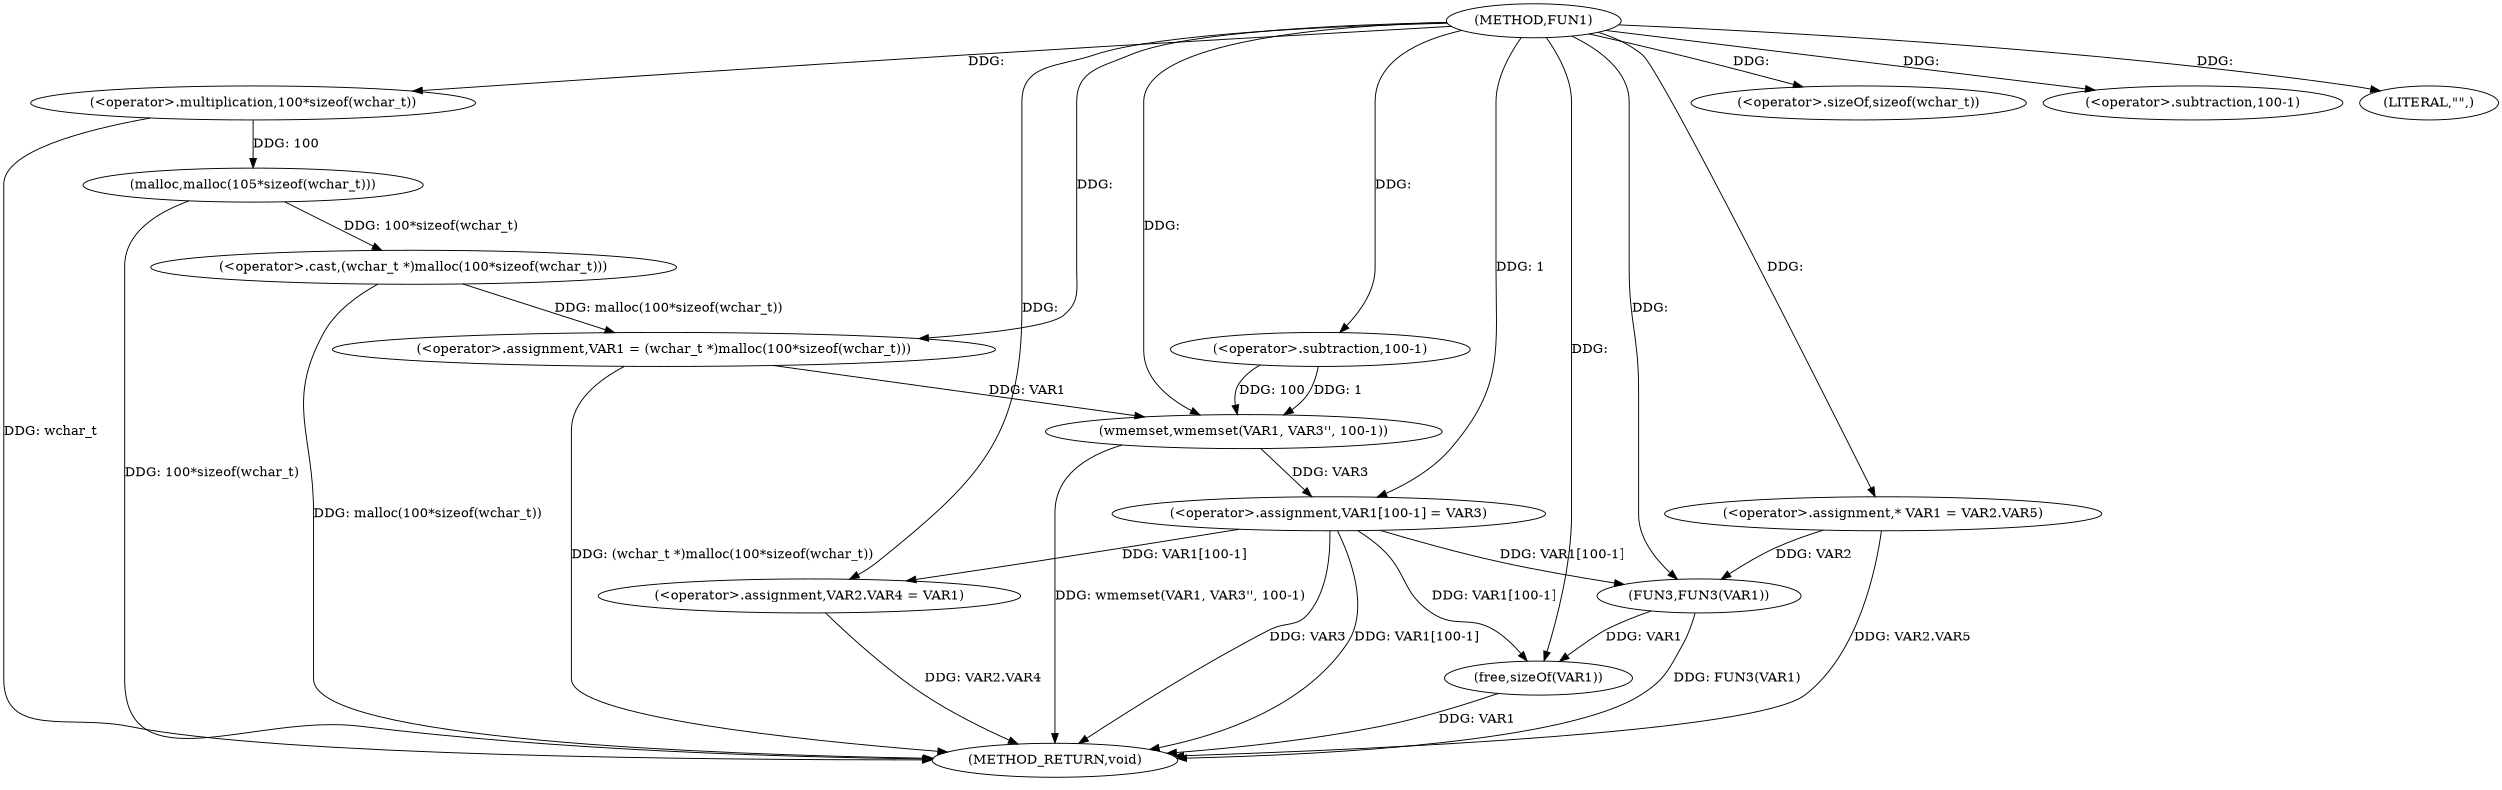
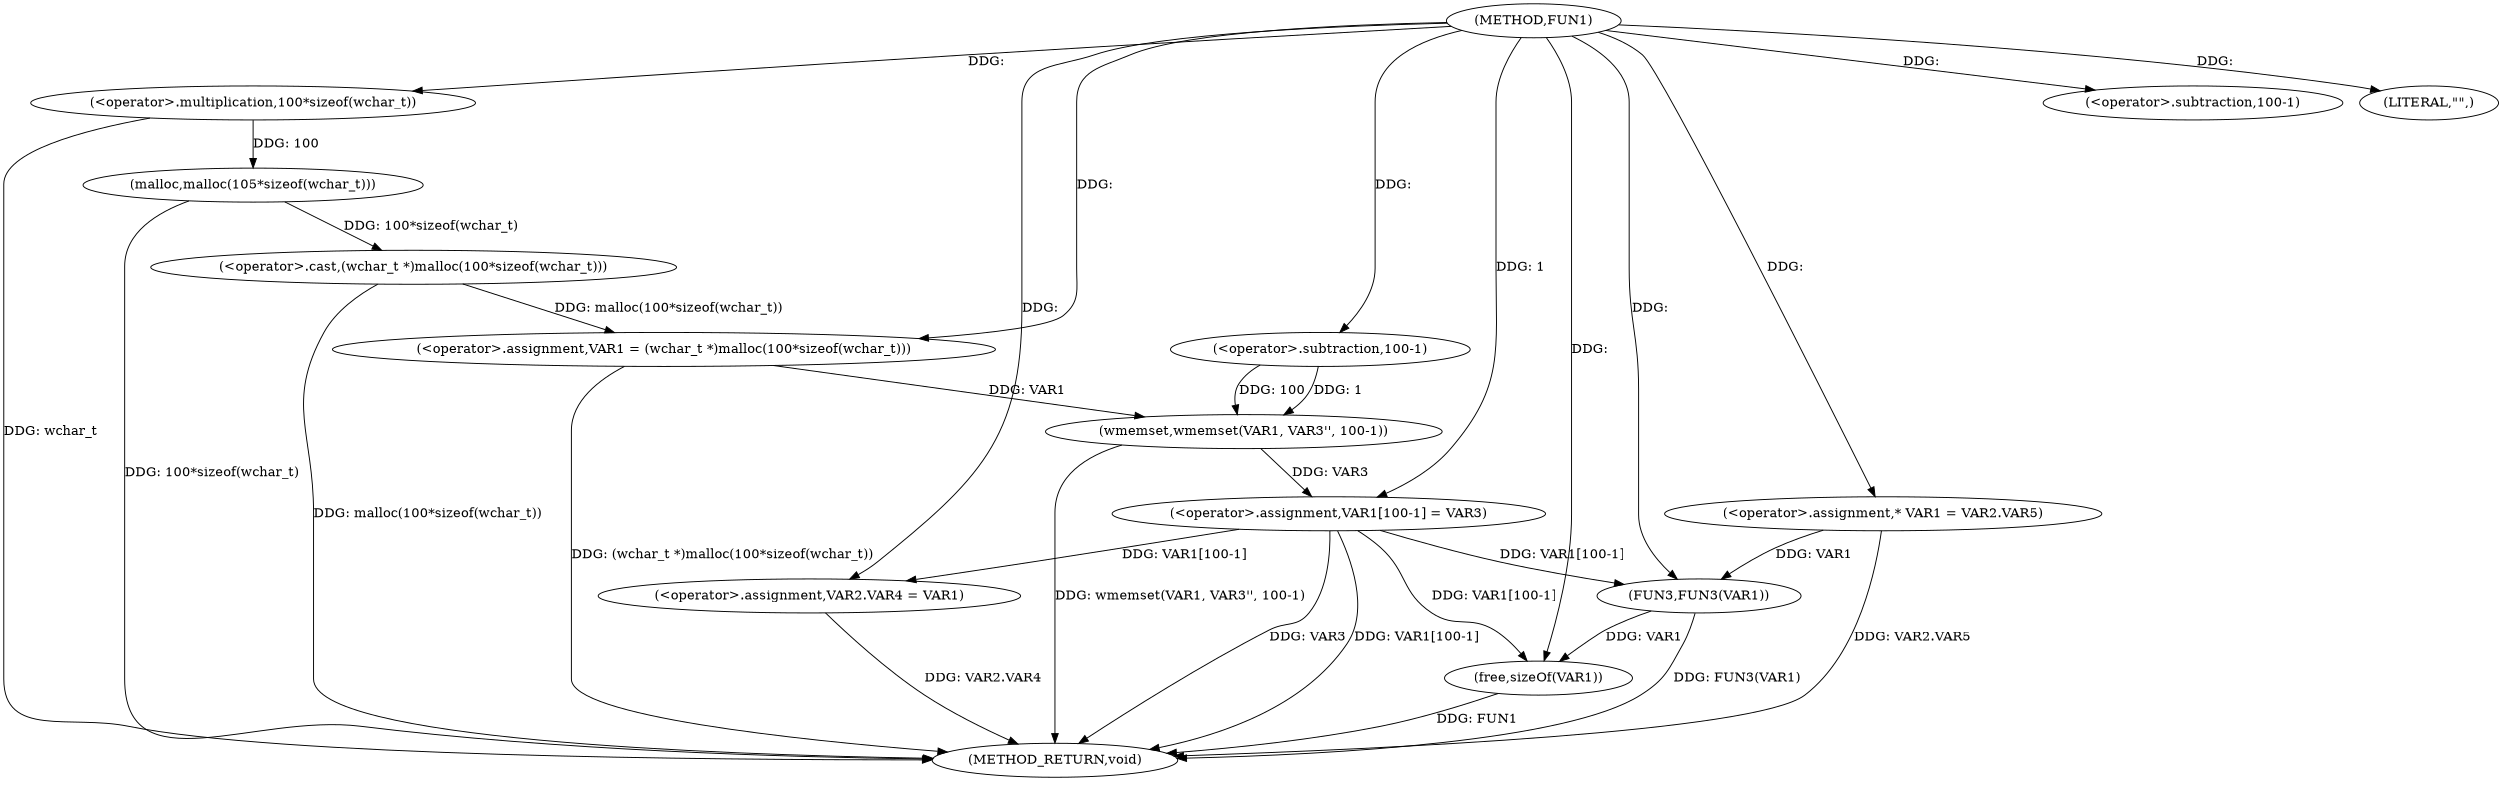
edge "(METHOD,FUN1)" -> "(wmemset,wmemset(VAR1, VAR3'', 100-1))": removed, label "DDG:"
node "(<operator>.sizeOf,sizeof(wchar_t))": removed
edge "(<operator>.assignment,* VAR1 = VAR2.VAR5)" -> "(FUN3,FUN3(VAR1))": label "DDG: VAR2" -> "DDG: VAR1"
edge "(free,sizeOf(VAR1))" -> "(METHOD_RETURN,void)": label "DDG: VAR1" -> "DDG: FUN1"
